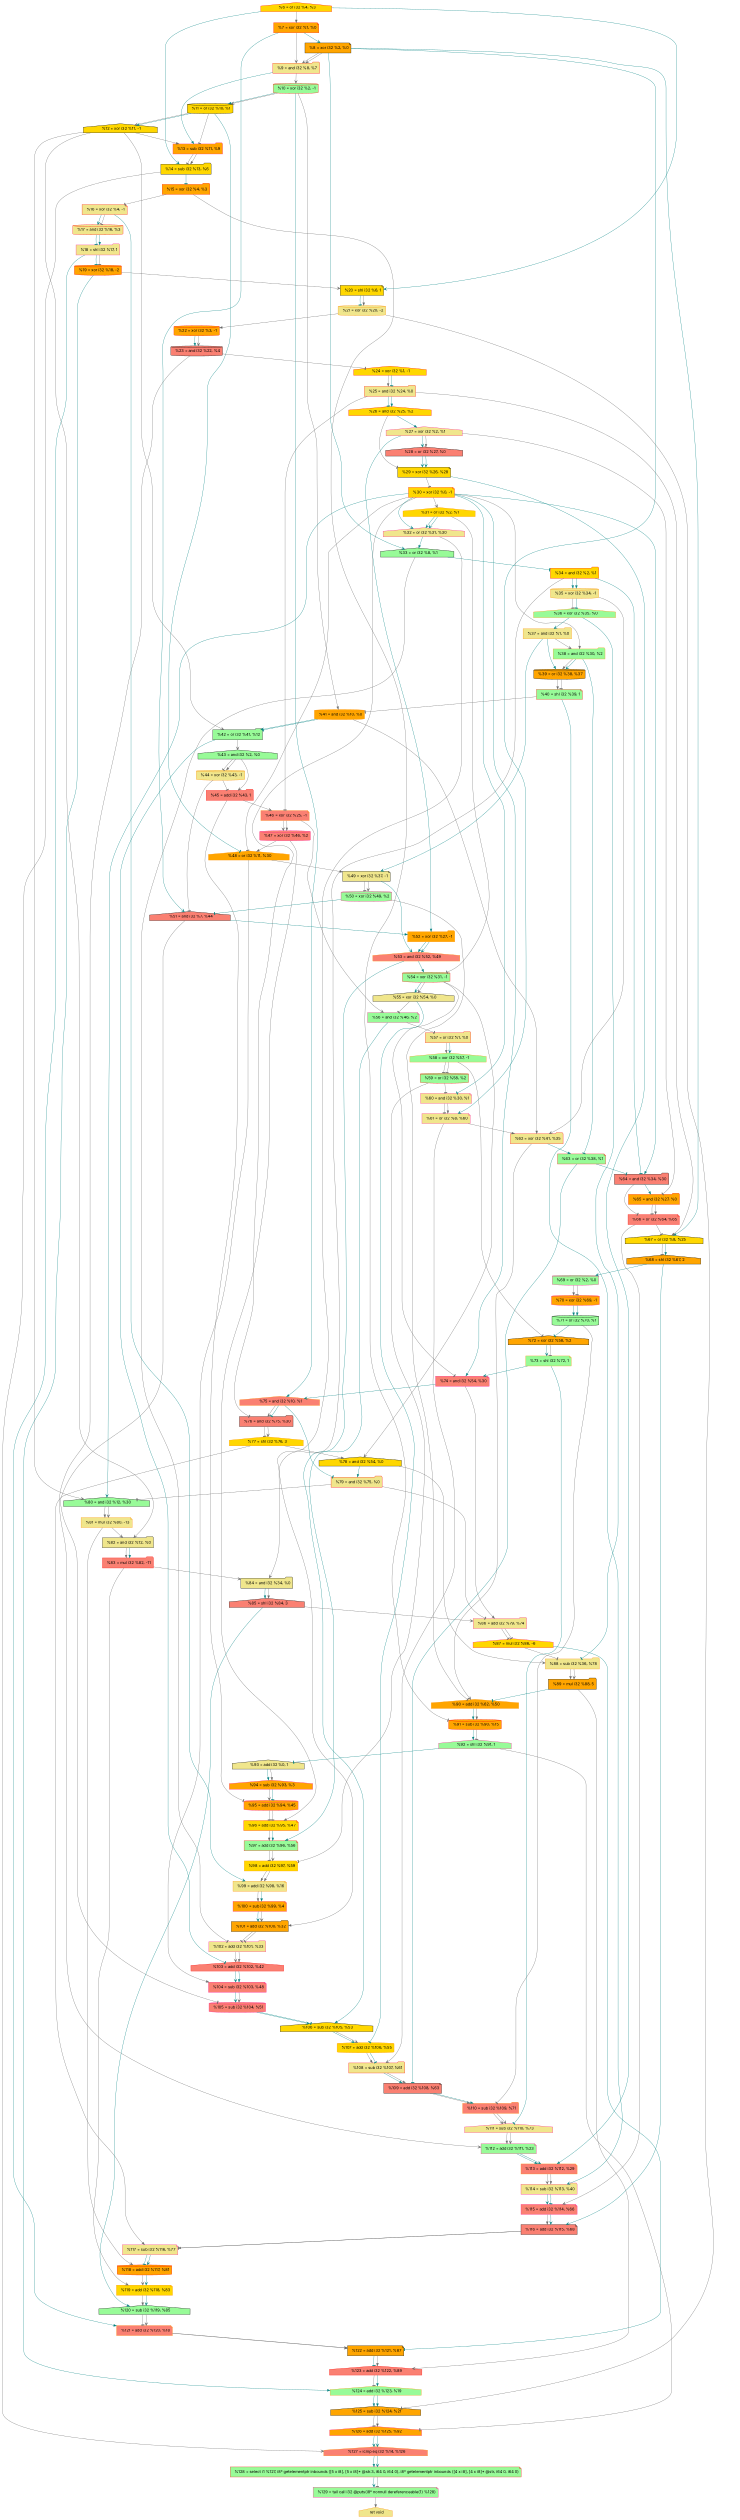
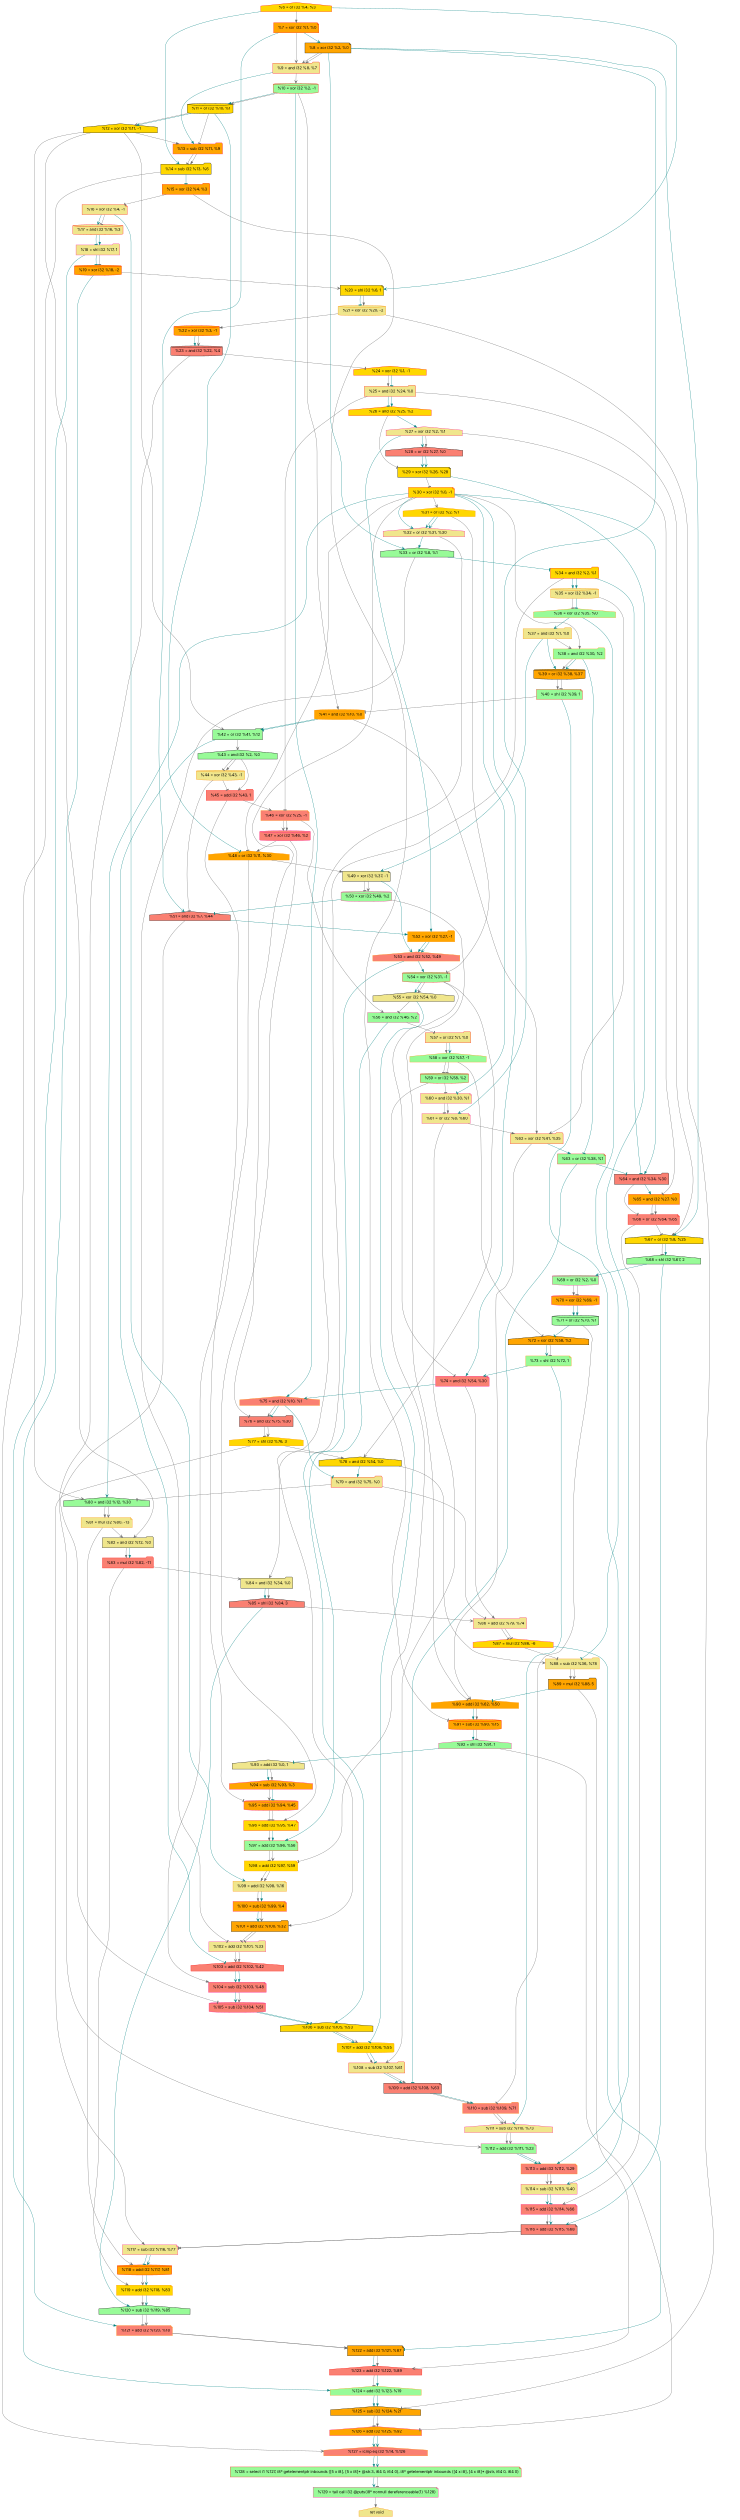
node "%68 = shl i32 %67, 2": fillcolor orange -> palegreen
